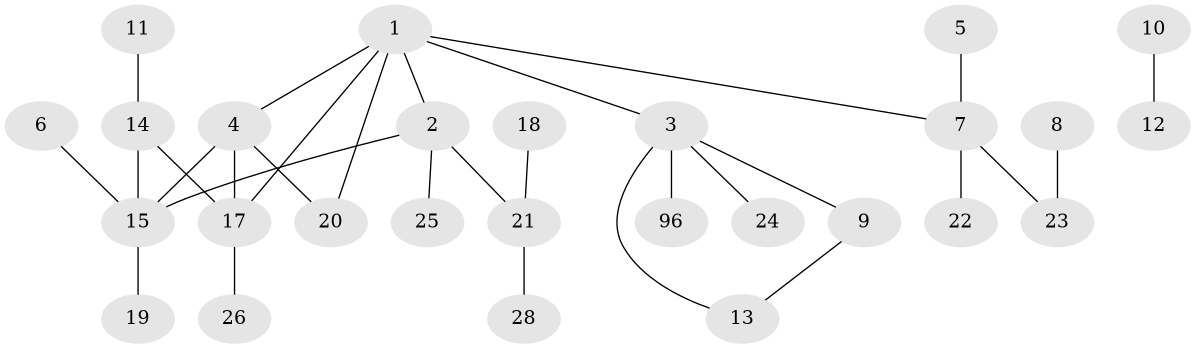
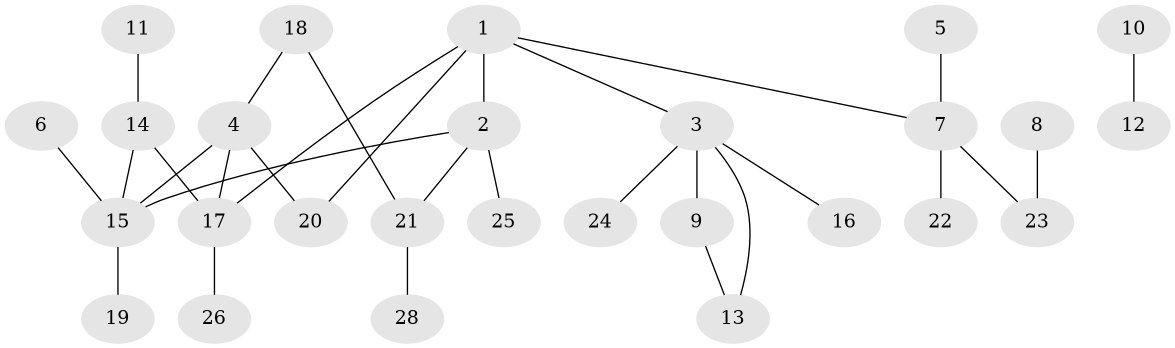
edge "1" -- "4": now "18" -- "4"
node "96": label "96" -> "16"
